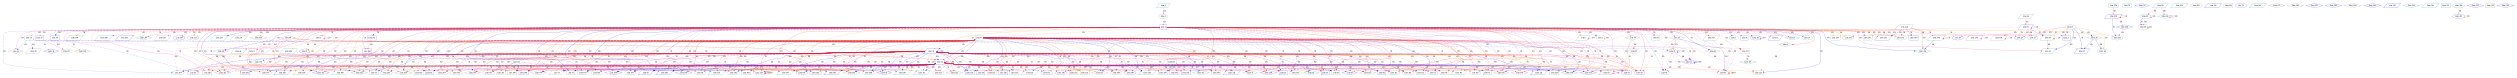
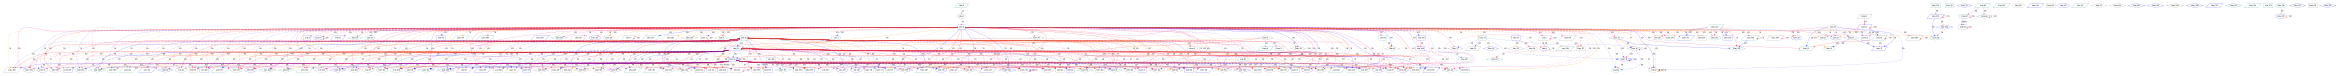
edge "Line_6" -> "Line_222": now "Line_51" -> "Line_222"
